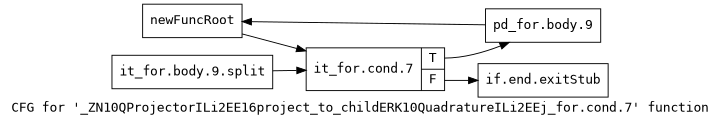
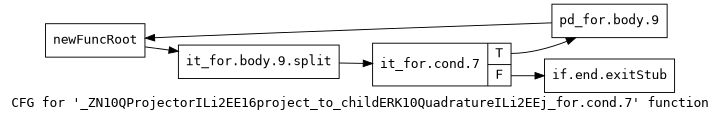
edge "newFuncRoot" -> "it_for.cond.7": now "newFuncRoot" -> "it_for.body.9.split"
